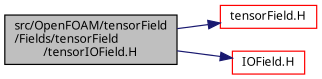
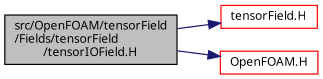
node "IOField.H": label "IOField.H" -> "OpenFOAM.H"
